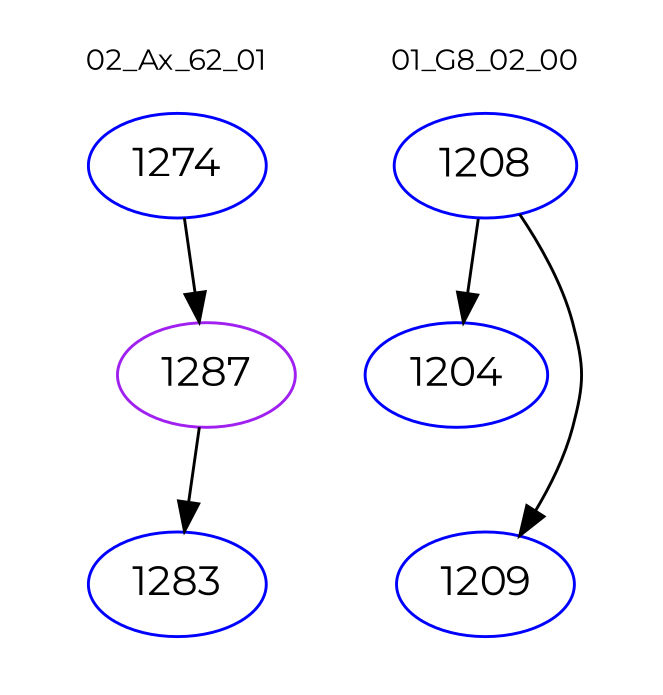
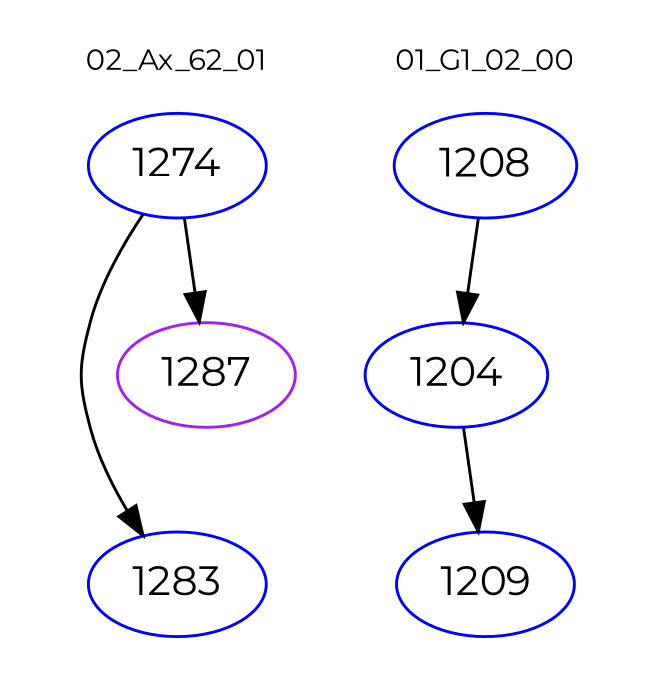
cluster "01_G8_02_00": label "01_G8_02_00" -> "01_G1_02_00"
edge "1208" -> "1209": now "1204" -> "1209"
edge "1287" -> "1283": now "1274" -> "1283"
